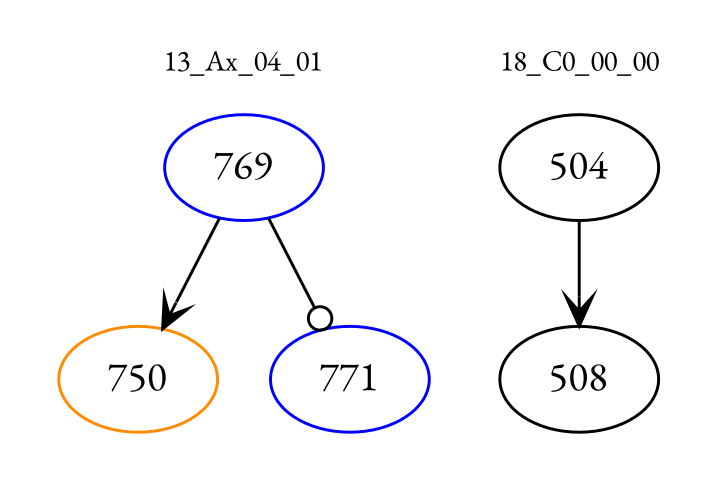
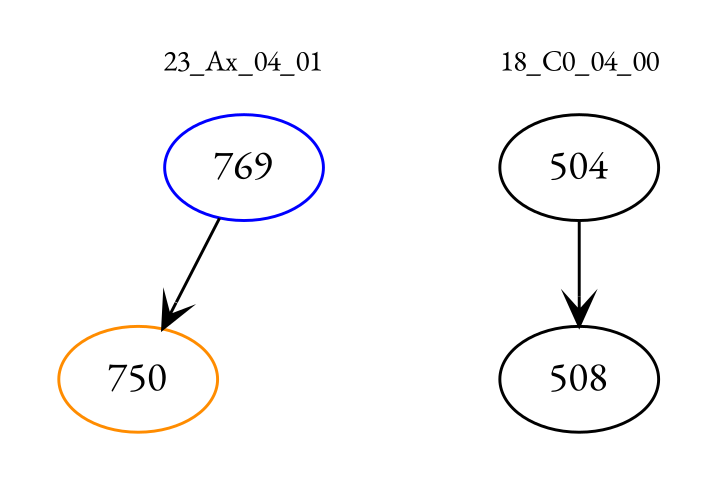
cluster "13_Ax_04_01": label "13_Ax_04_01" -> "23_Ax_04_01"
cluster "18_C0_00_00": label "18_C0_00_00" -> "18_C0_04_00"
node "771": removed
